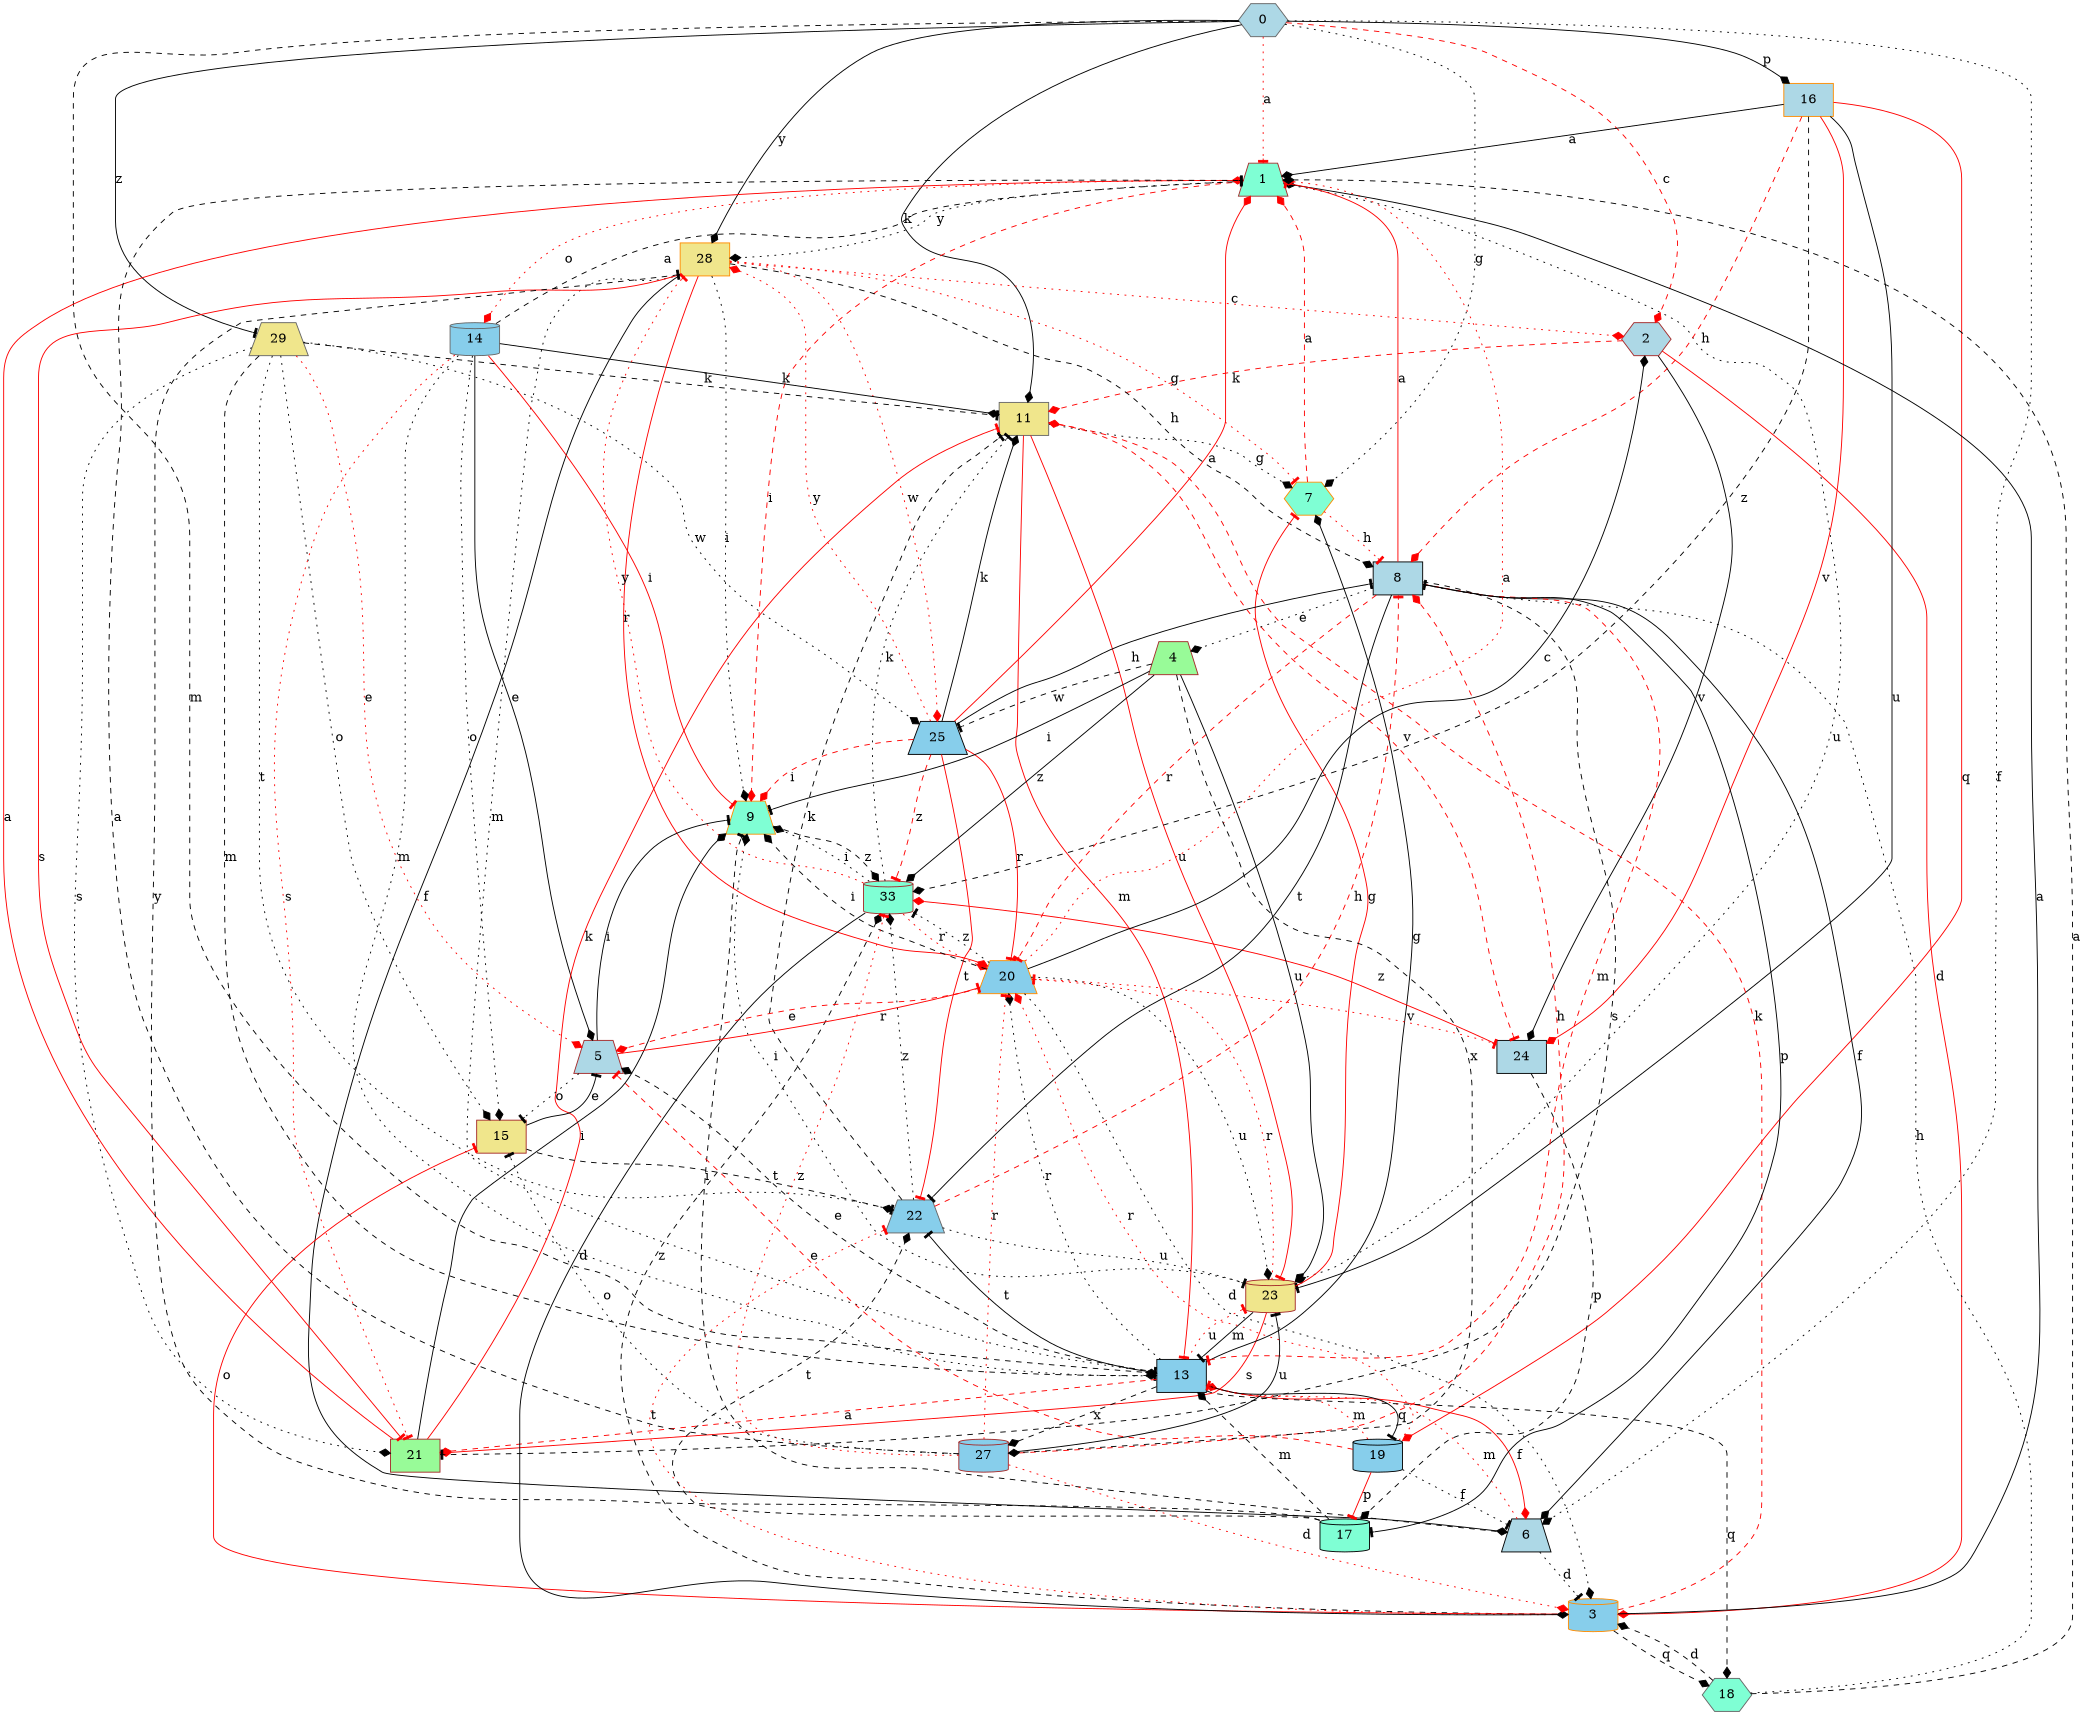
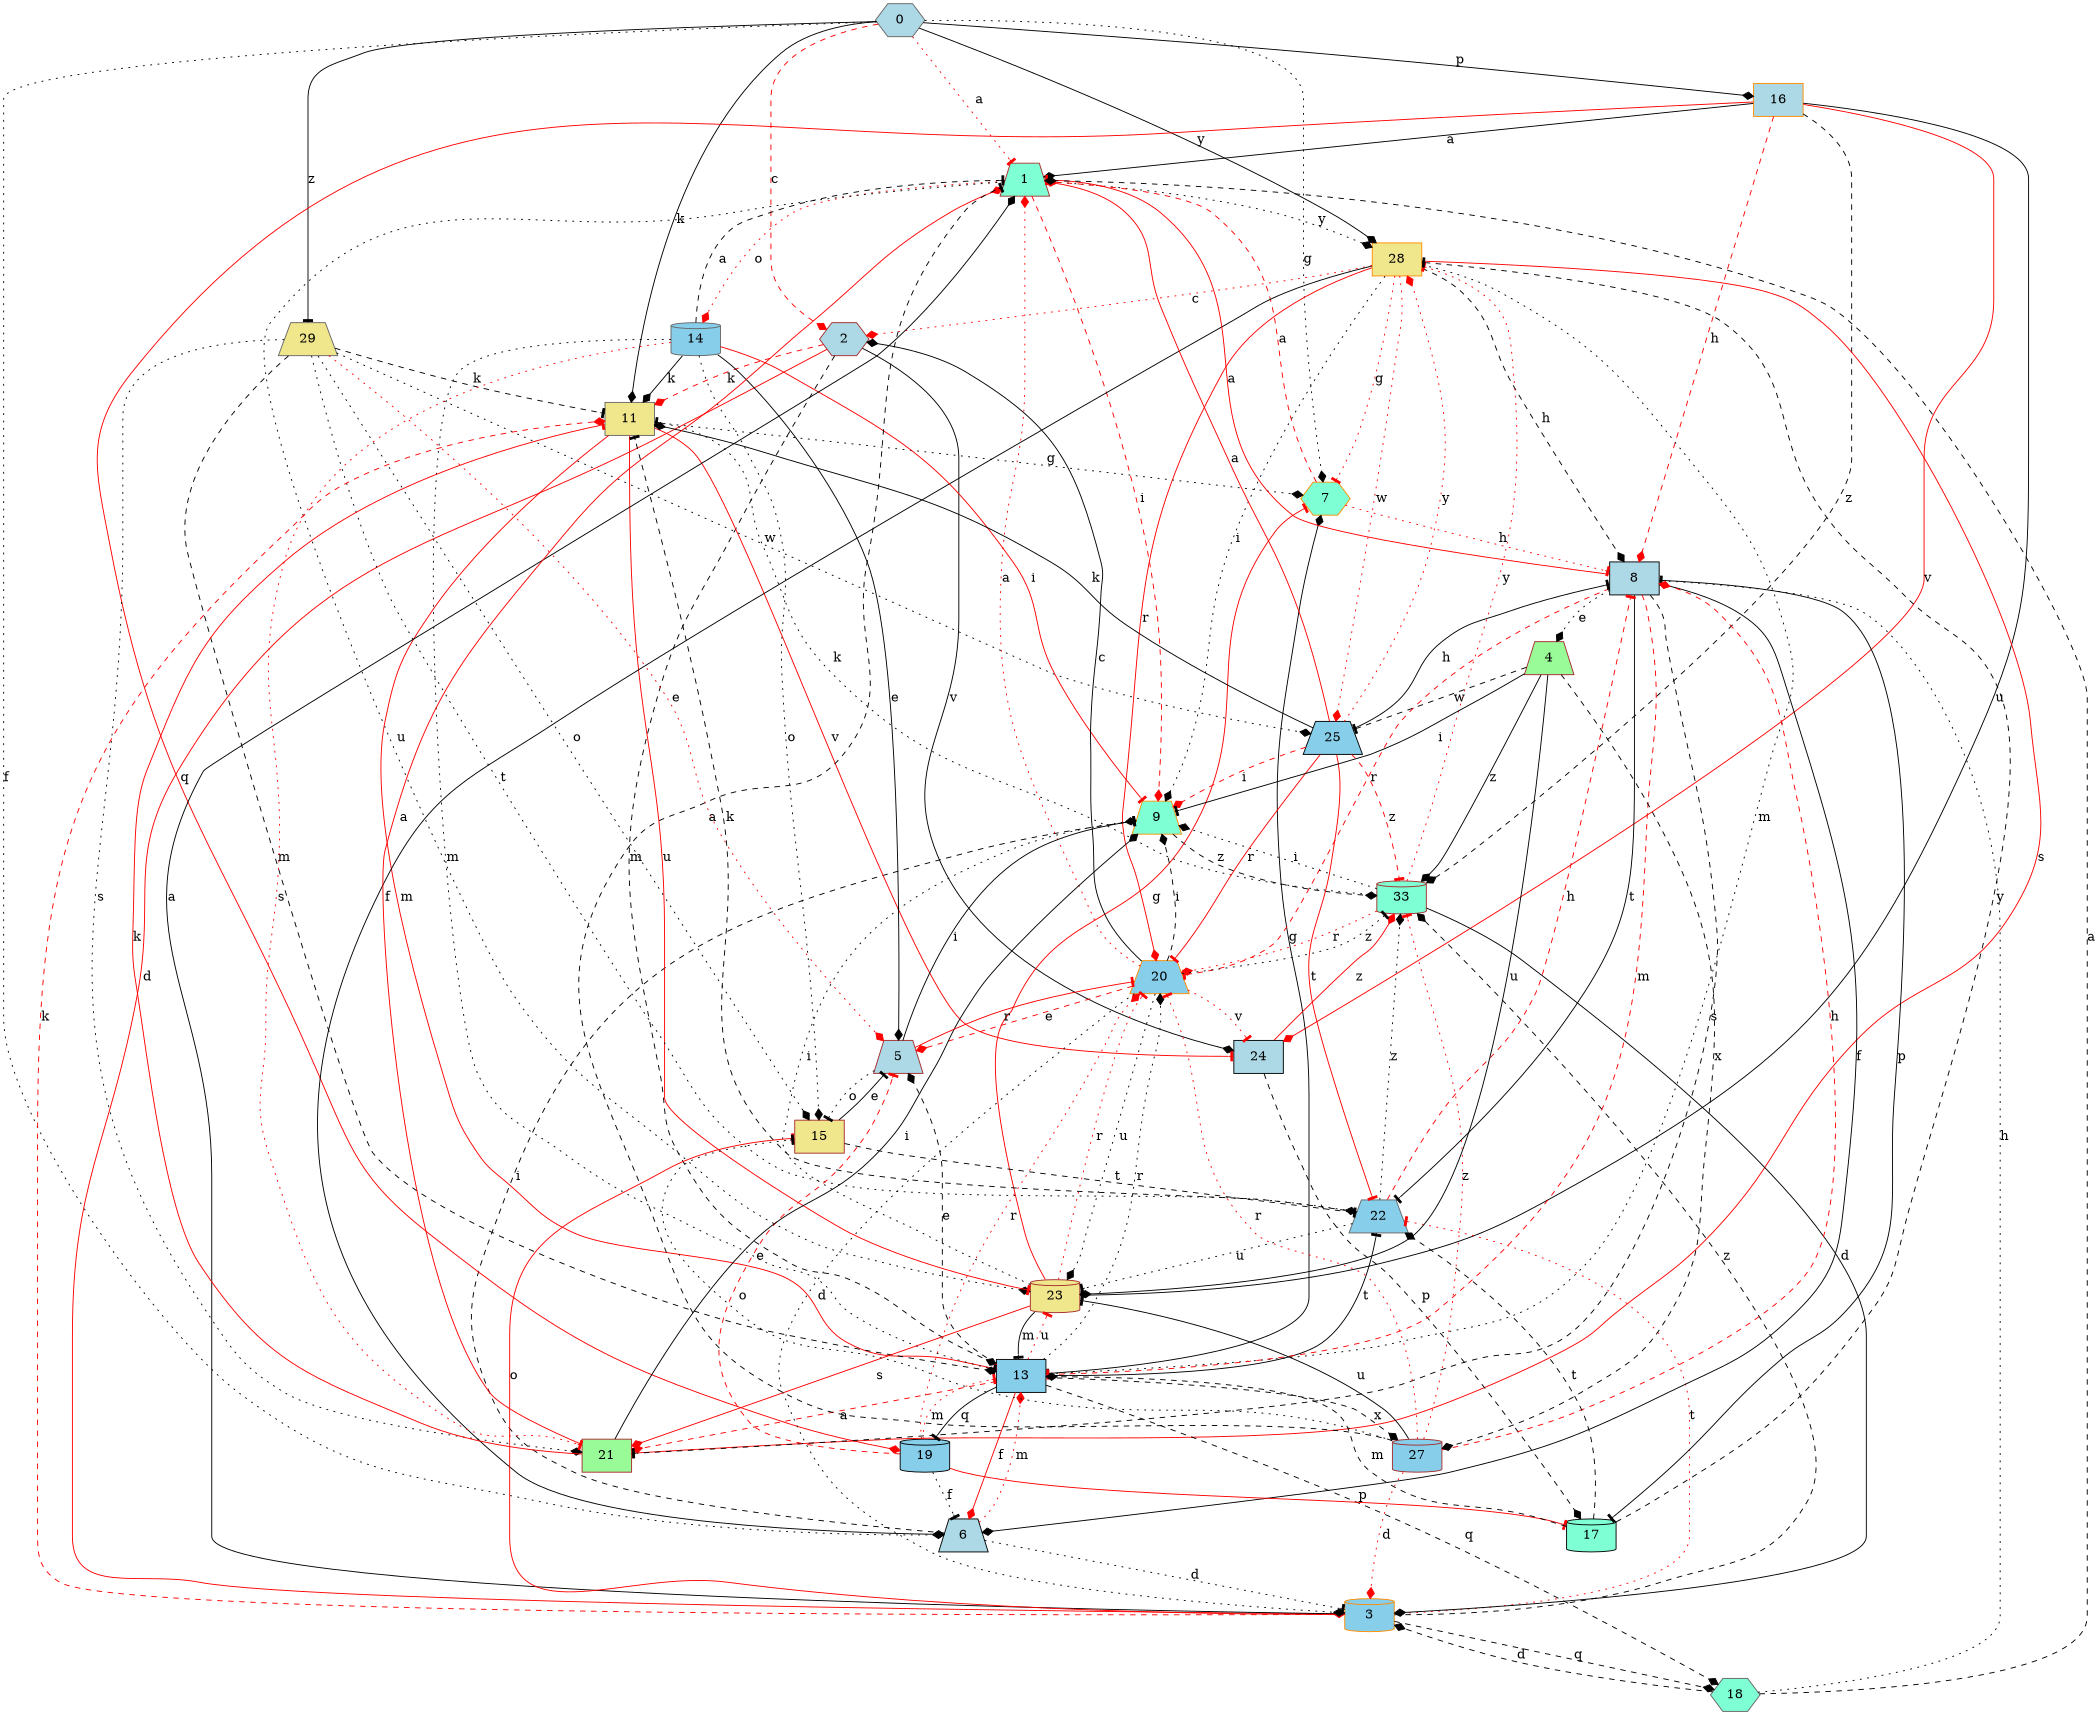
edge "0" -> "13": now "2" -> "13"
edge "11" -> "24": style dashed -> solid
